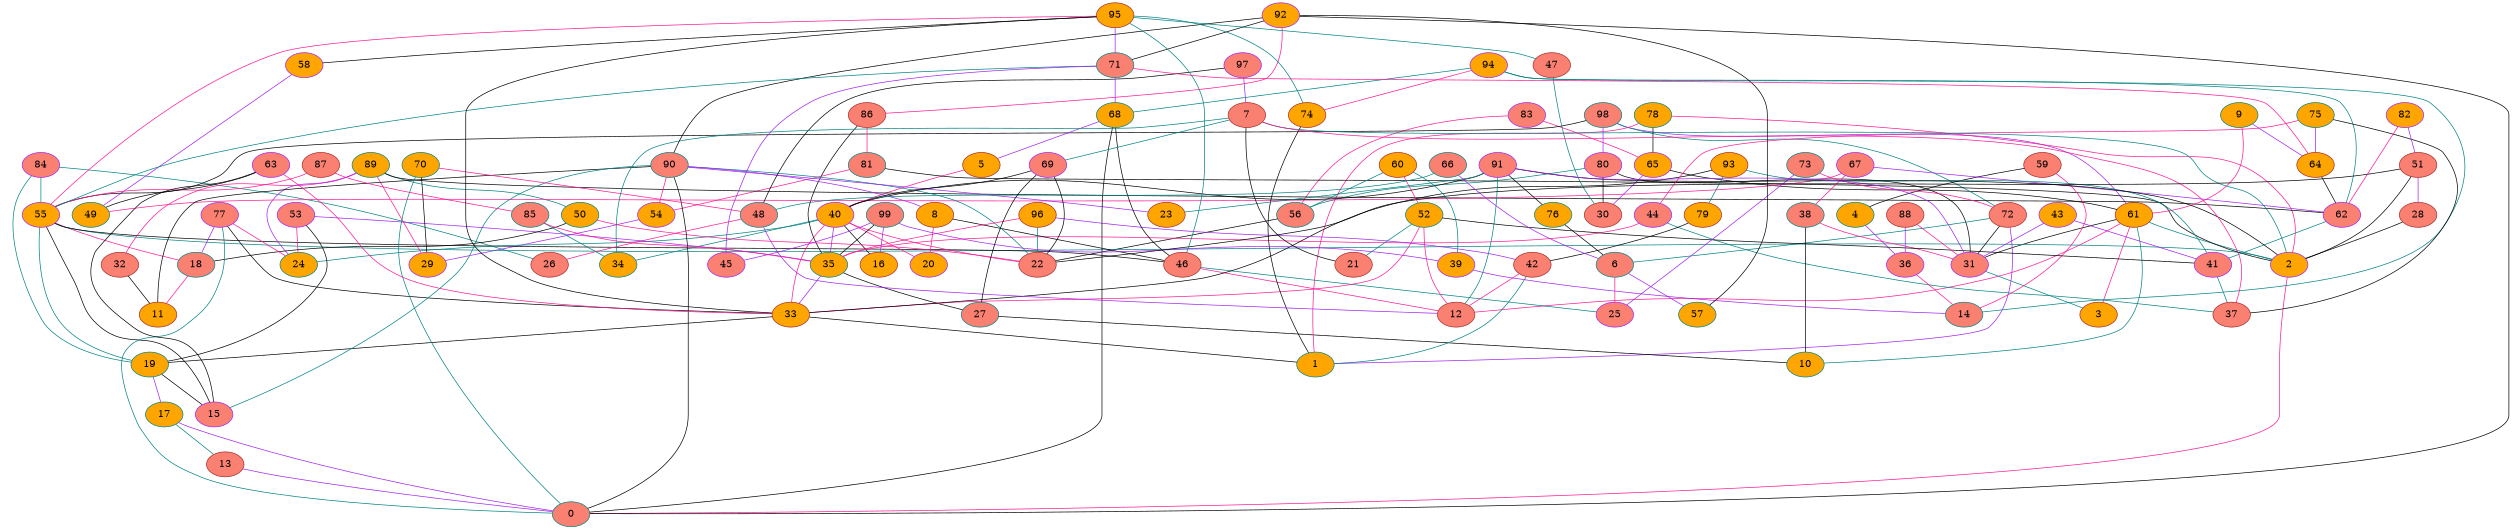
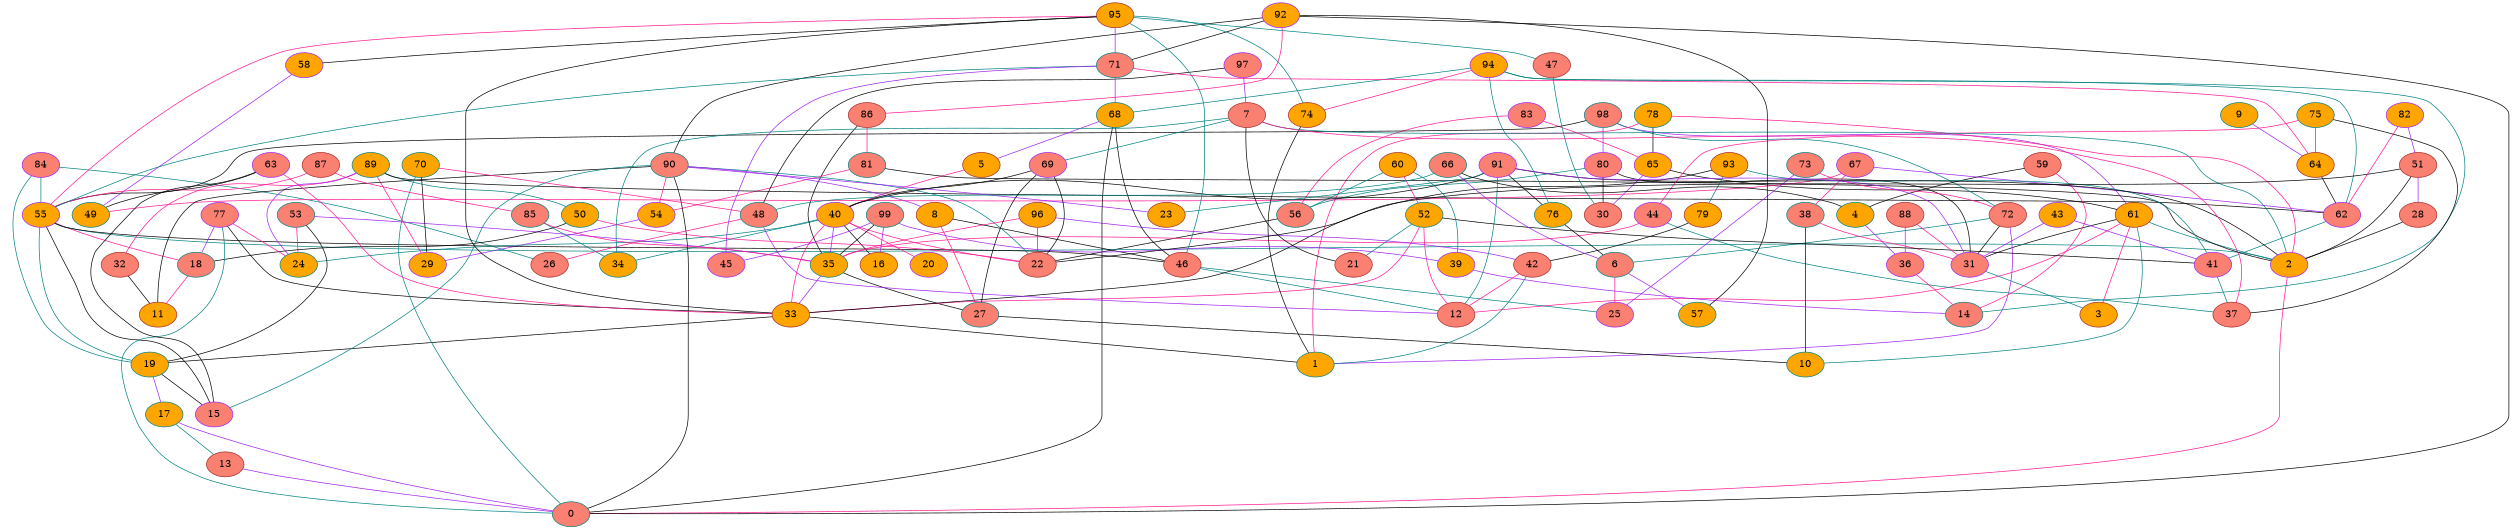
edge "94" -- "76": added
edge "66" -- "4": added
edge "9" -- "61": removed
node "53": color purple -> teal
edge "8" -- "20": now "8" -- "27"
edge "46" -- "12": color deeppink -> teal
